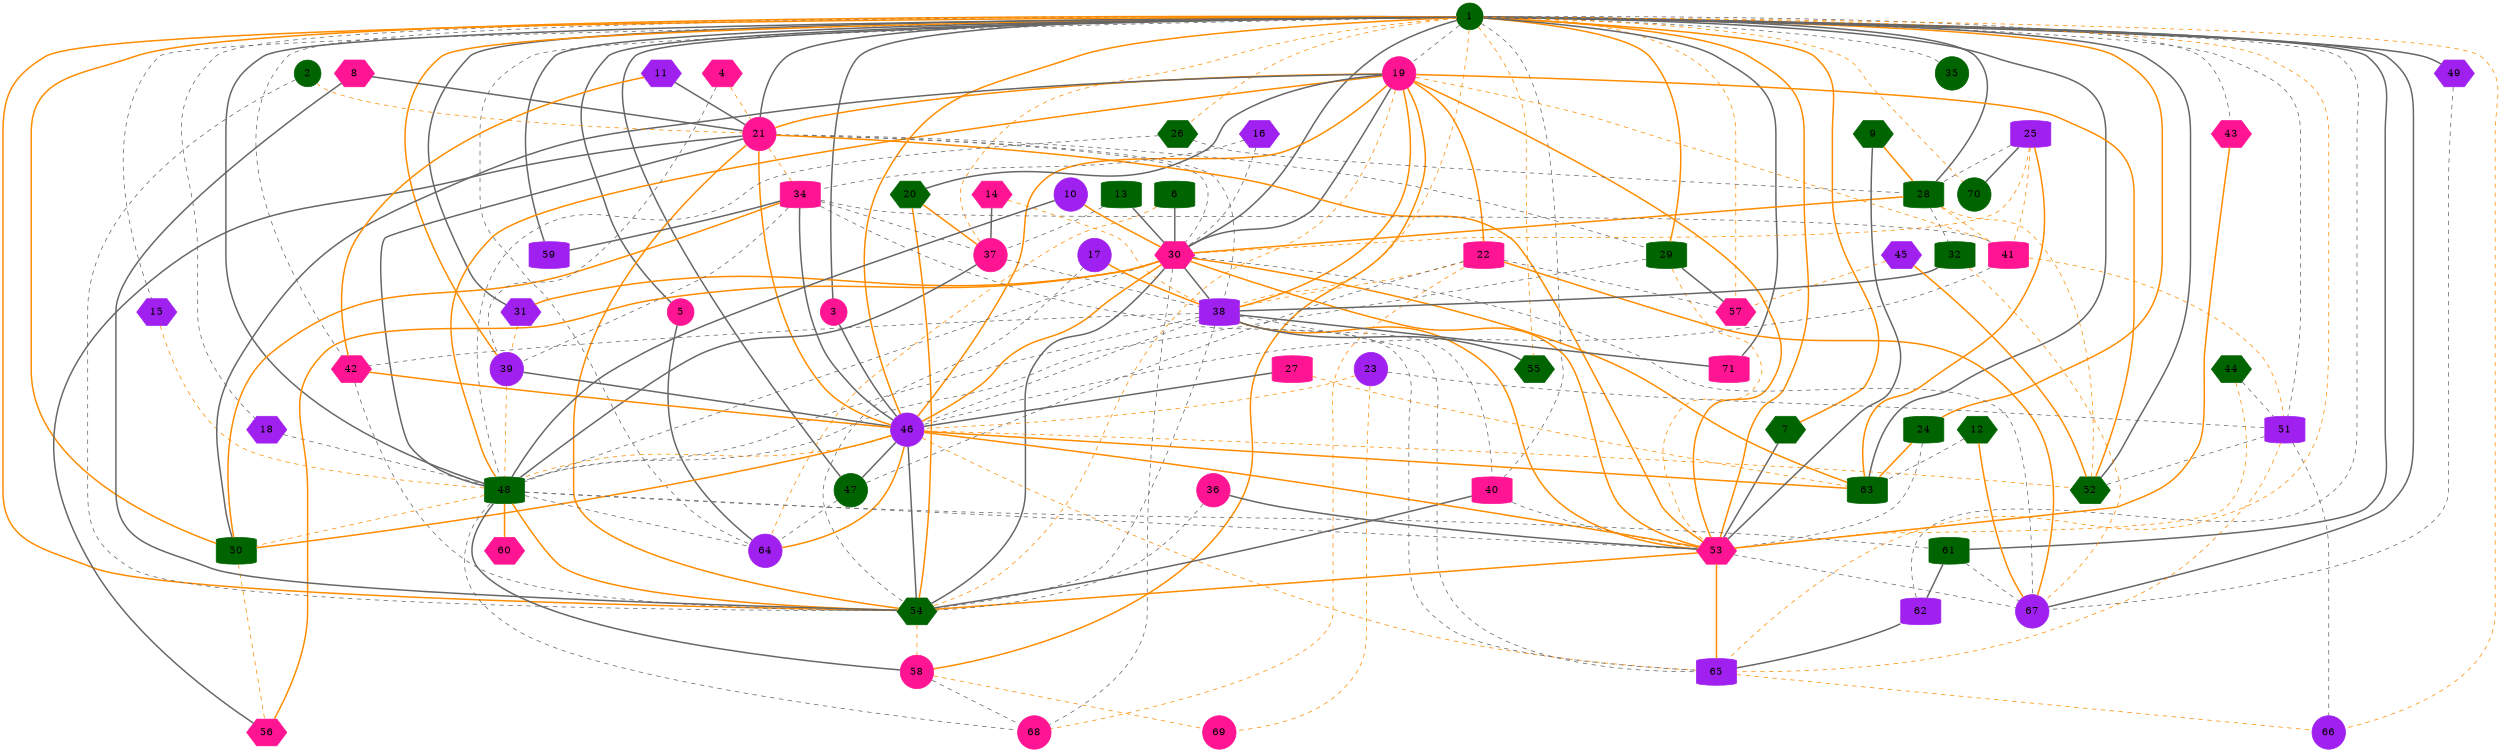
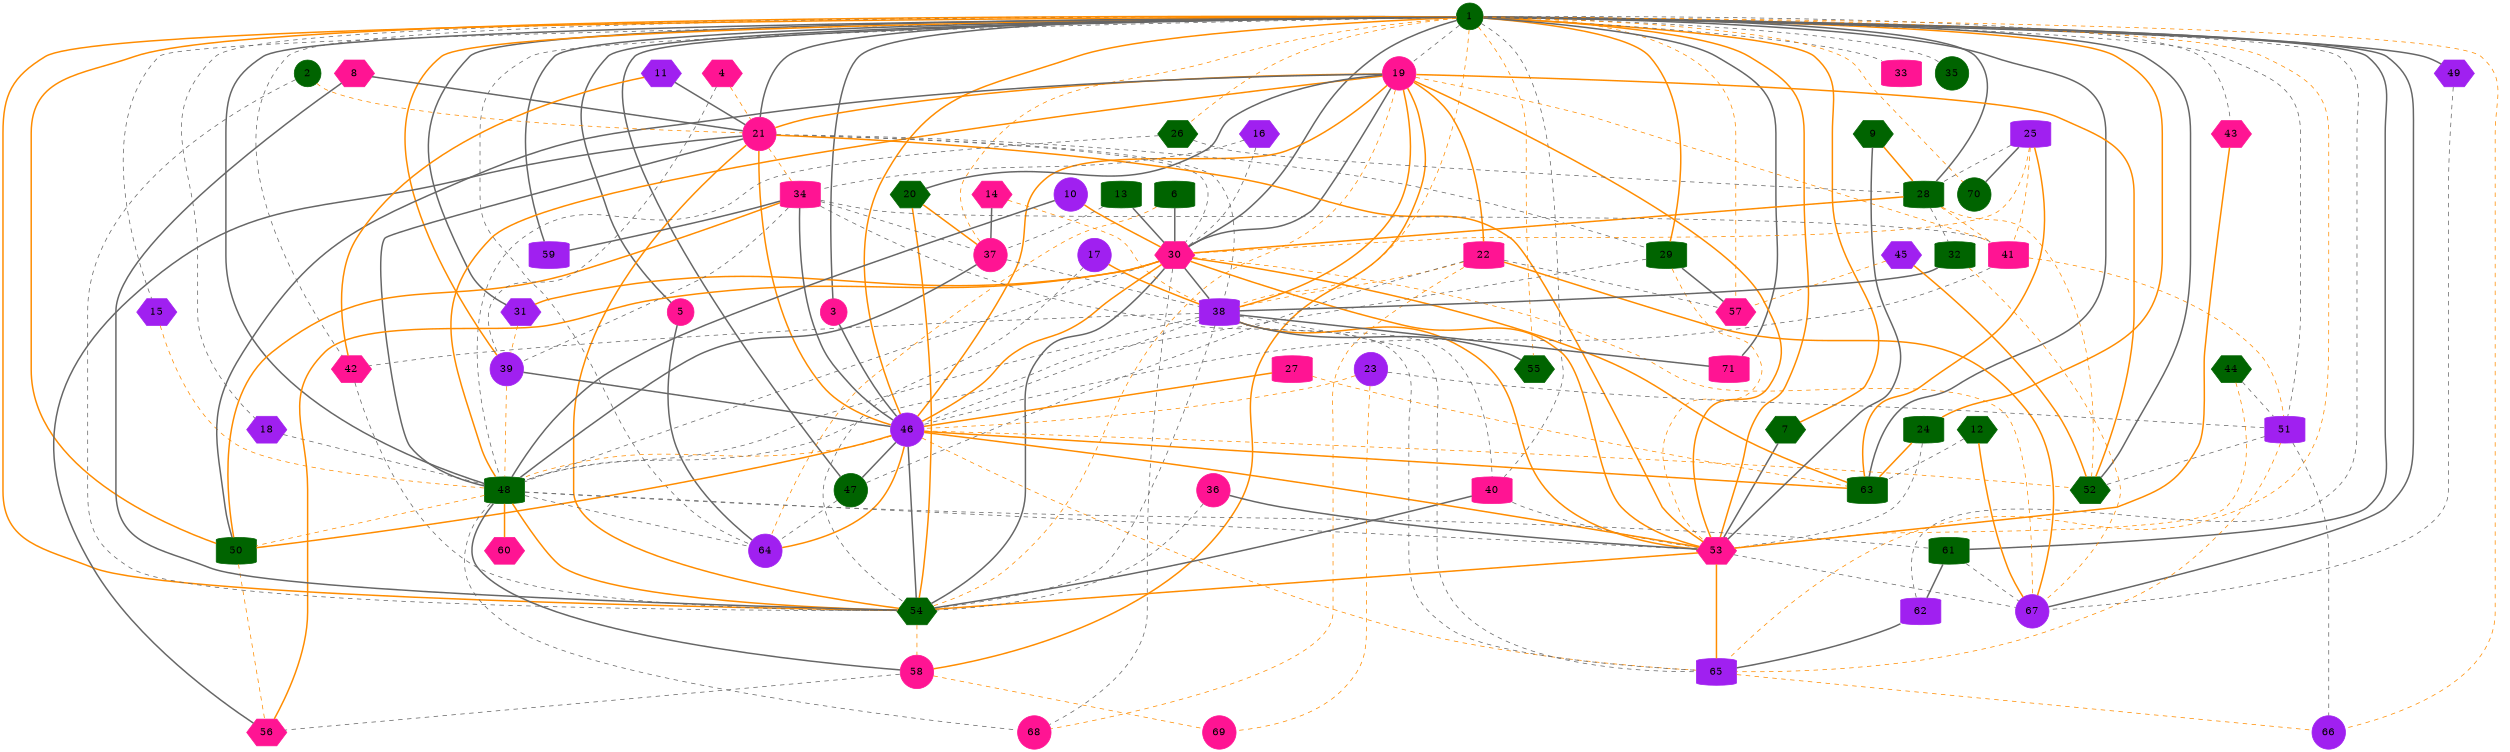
node "33": added
edge "30" -- "67": color gray40 -> darkorange
edge "42" -- "46": removed
edge "27" -- "46": color gray40 -> darkorange
edge "58" -- "68": now "58" -- "56"
